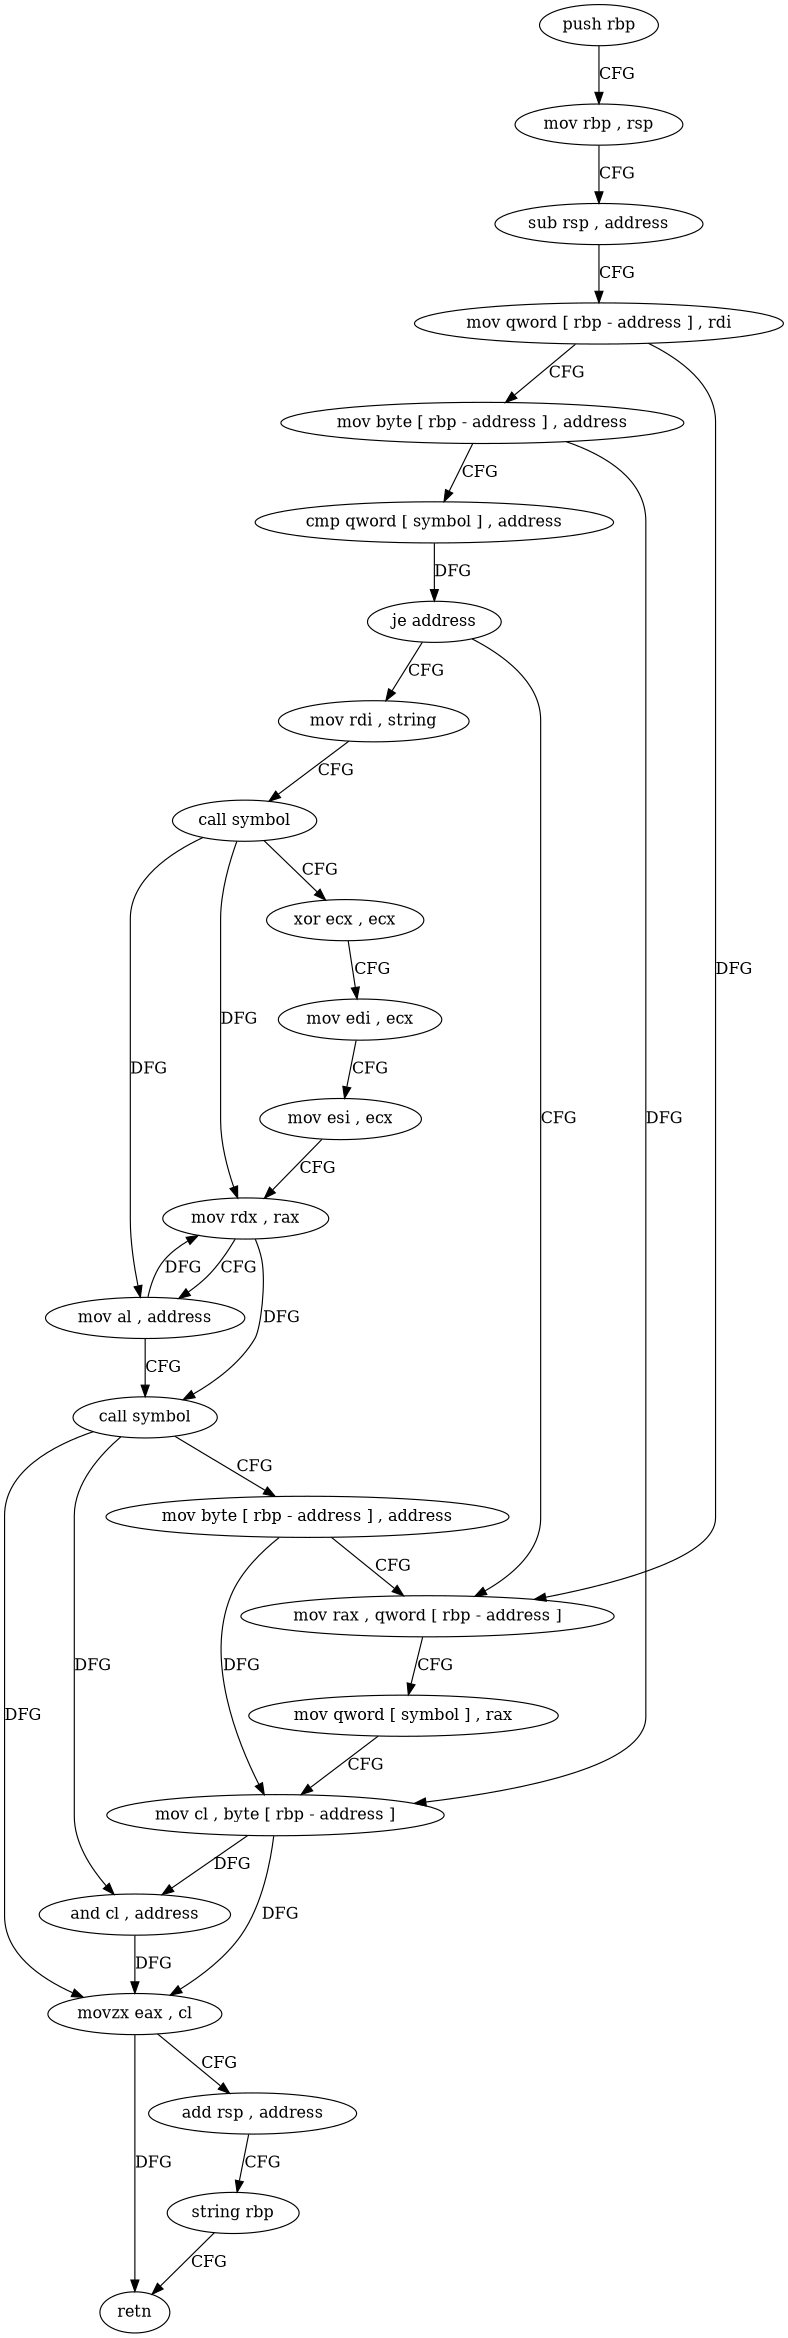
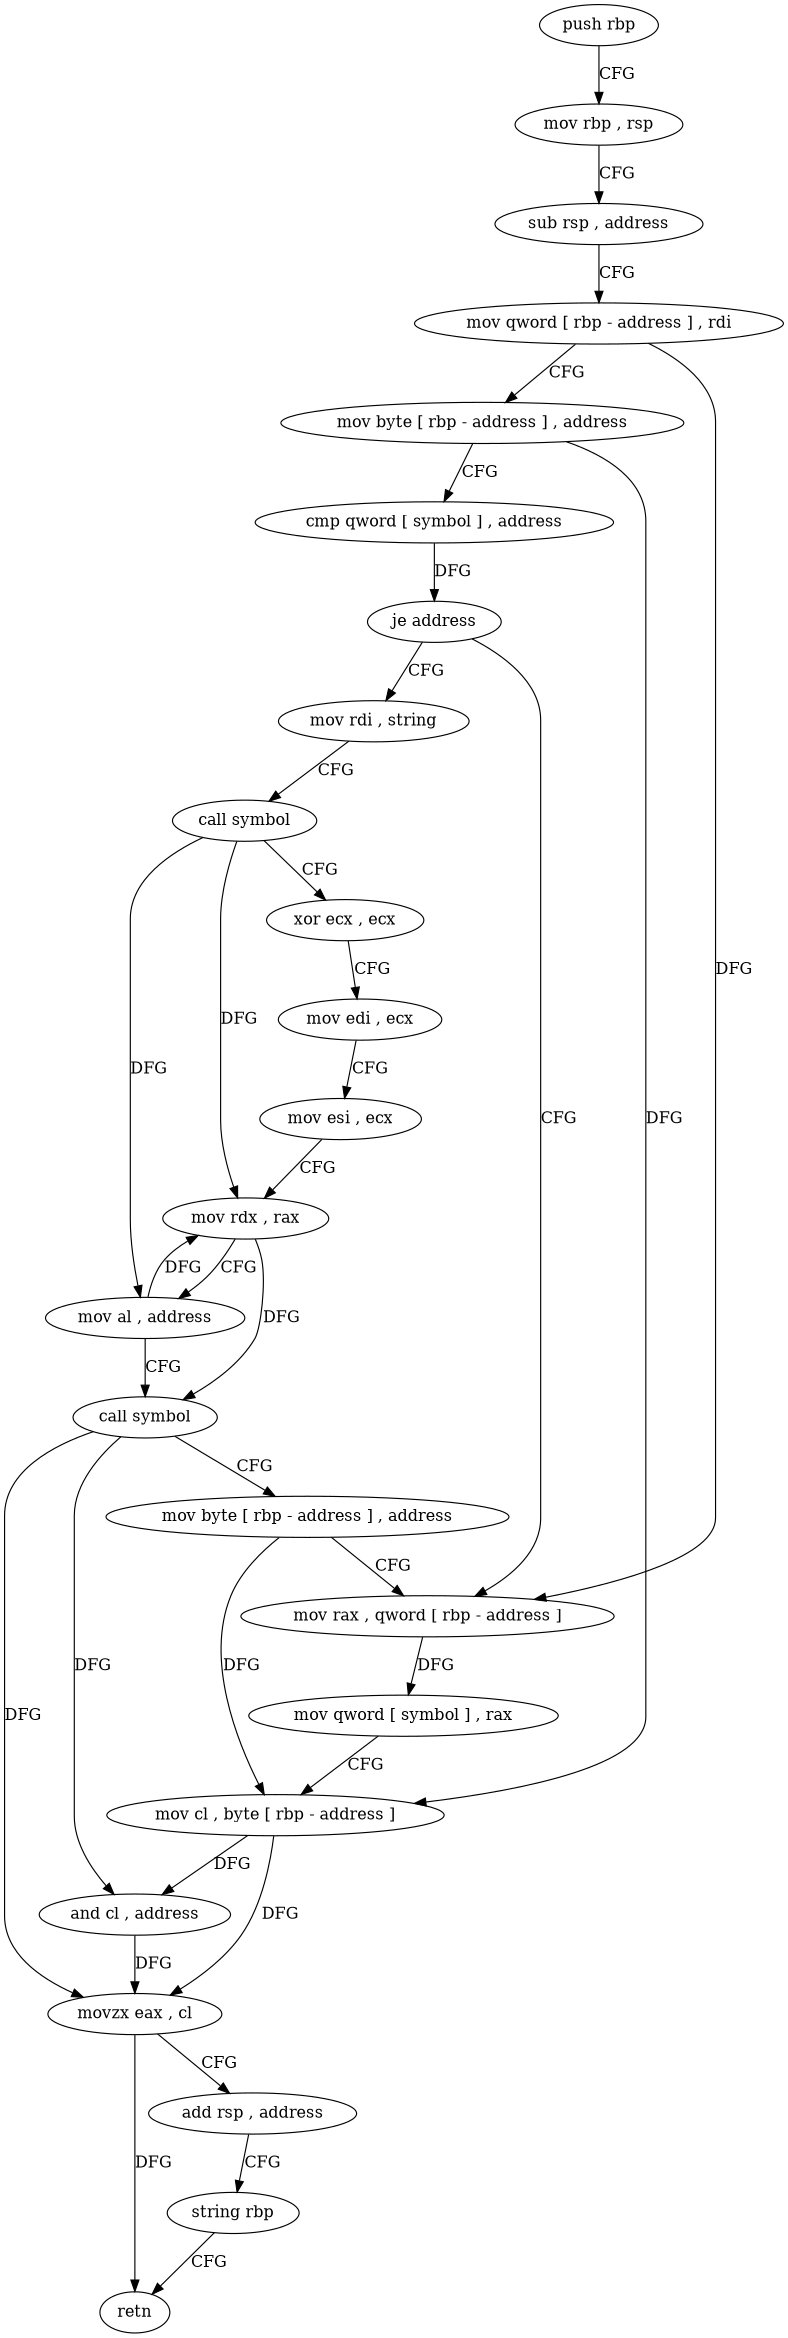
edge "mov rax , qword [ rbp - address ]" -> "mov qword [ symbol ] , rax": label "CFG" -> "DFG"
